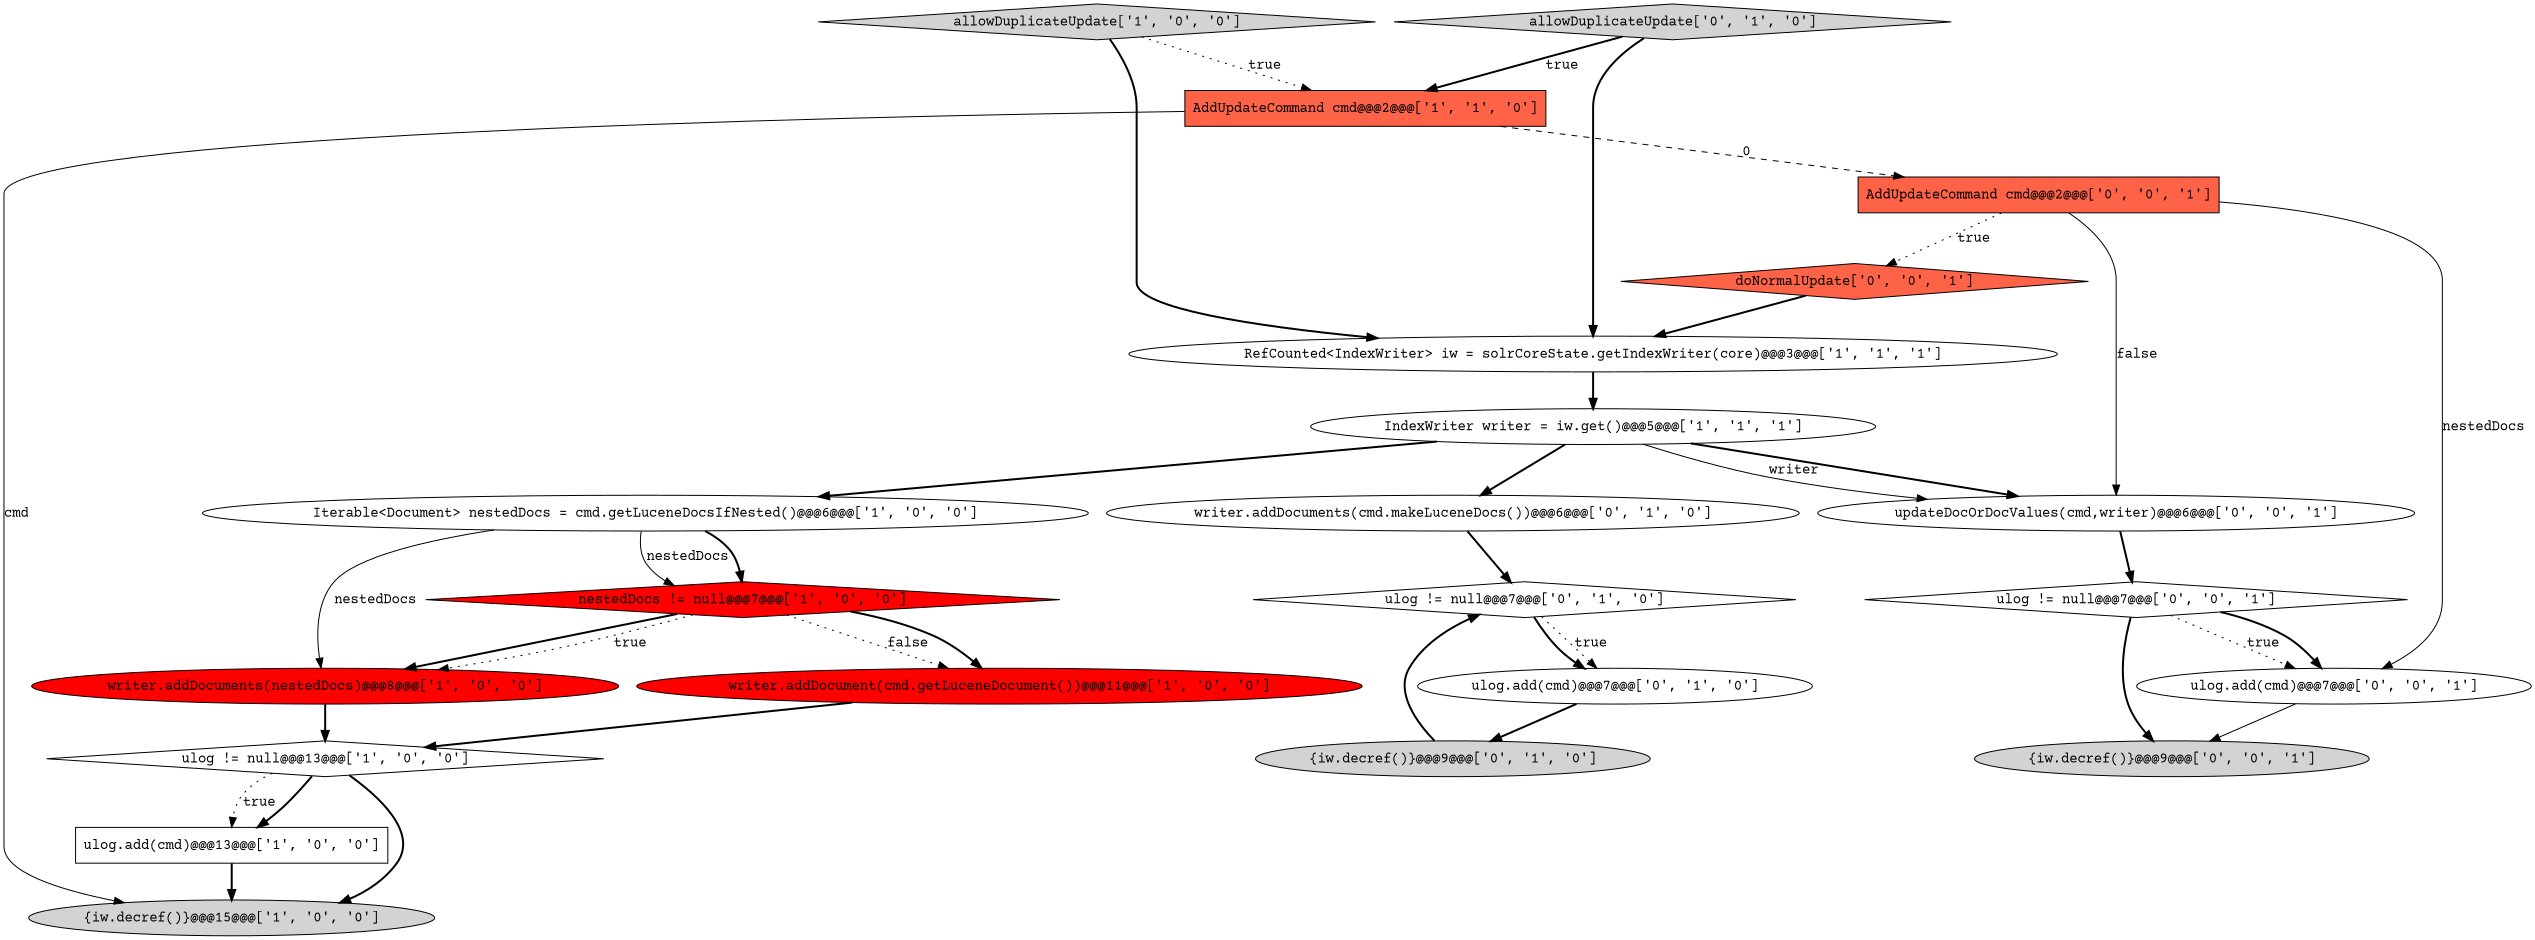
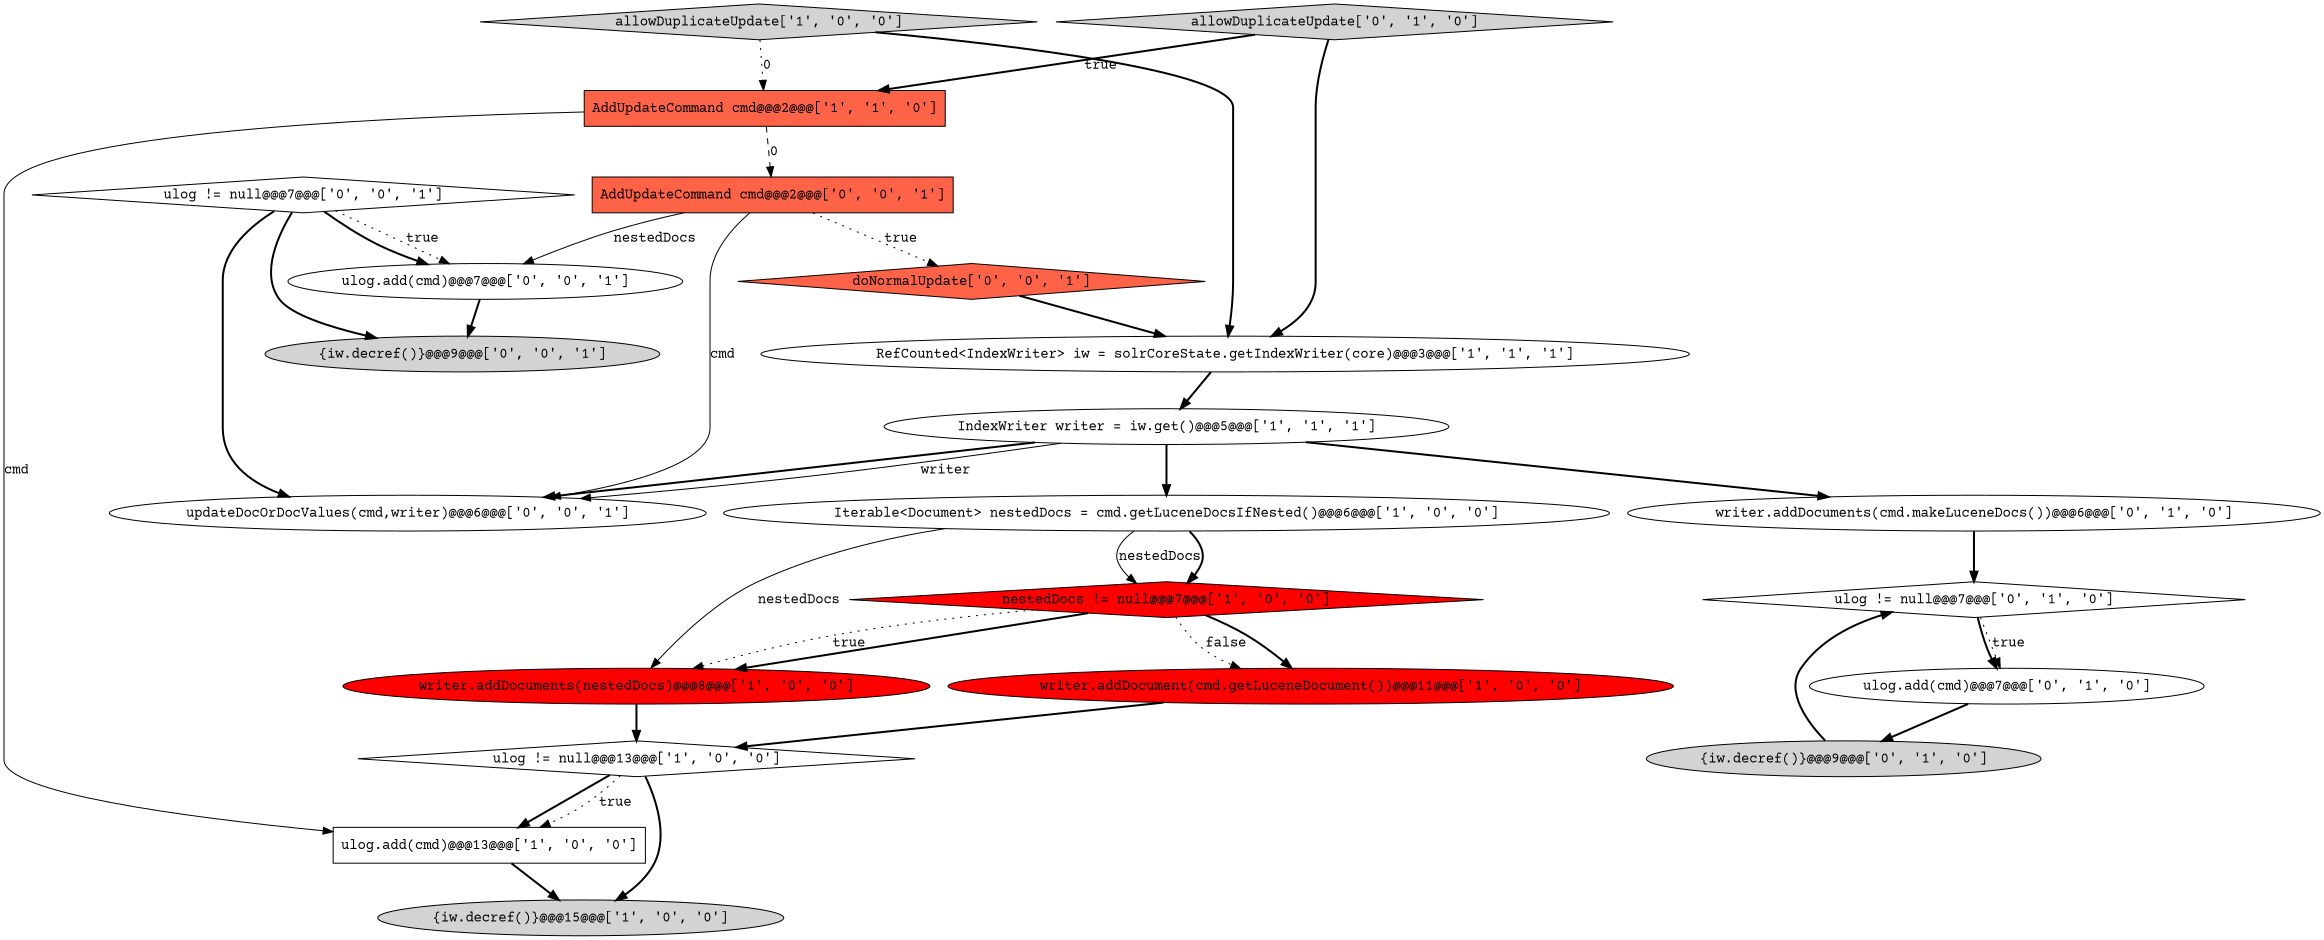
edge "allowDuplicateUpdate['1', '0', '0']" -> "AddUpdateCommand cmd@@@2@@@['1', '1', '0']": label "true" -> "0"
edge "AddUpdateCommand cmd@@@2@@@['1', '1', '0']" -> "{iw.decref()}@@@15@@@['1', '0', '0']": now "AddUpdateCommand cmd@@@2@@@['1', '1', '0']" -> "ulog.add(cmd)@@@13@@@['1', '0', '0']"
edge "AddUpdateCommand cmd@@@2@@@['0', '0', '1']" -> "updateDocOrDocValues(cmd,writer)@@@6@@@['0', '0', '1']": label "false" -> "cmd"
edge "updateDocOrDocValues(cmd,writer)@@@6@@@['0', '0', '1']" -> "ulog != null@@@7@@@['0', '0', '1']": reversed
edge "ulog.add(cmd)@@@7@@@['0', '0', '1']" -> "{iw.decref()}@@@9@@@['0', '0', '1']": style solid -> bold
